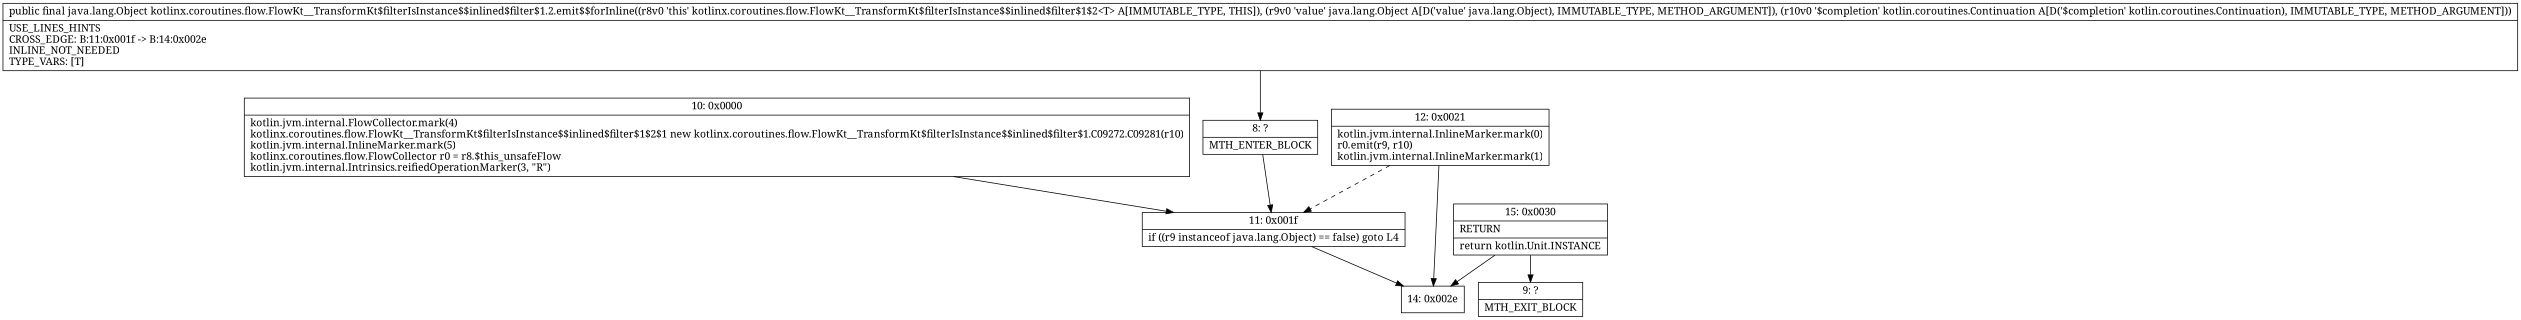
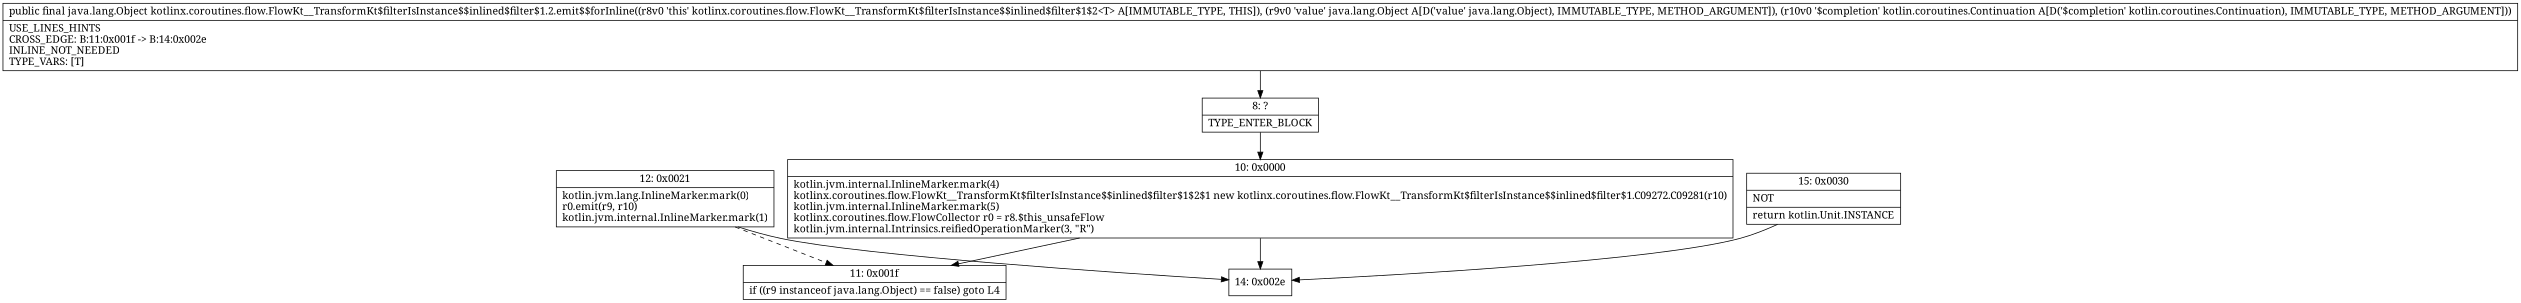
node "10: 0x0000": text "kotlin.jvm.internal.FlowCollector.mark(4)" -> "kotlin.jvm.internal.InlineMarker.mark(4)"
node "12: 0x0021": text "kotlin.jvm.internal.InlineMarker.mark(0)" -> "kotlin.jvm.lang.InlineMarker.mark(0)"
node "8: ?": text "MTH_ENTER_BLOCK" -> "TYPE_ENTER_BLOCK"
edge "8: ?" -> "11: 0x001f": now "8: ?" -> "10: 0x0000"
node "15: 0x0030": text "RETURN" -> "NOT"
edge "11: 0x001f" -> "14: 0x002e": now "10: 0x0000" -> "14: 0x002e"
node "9: ?": removed
